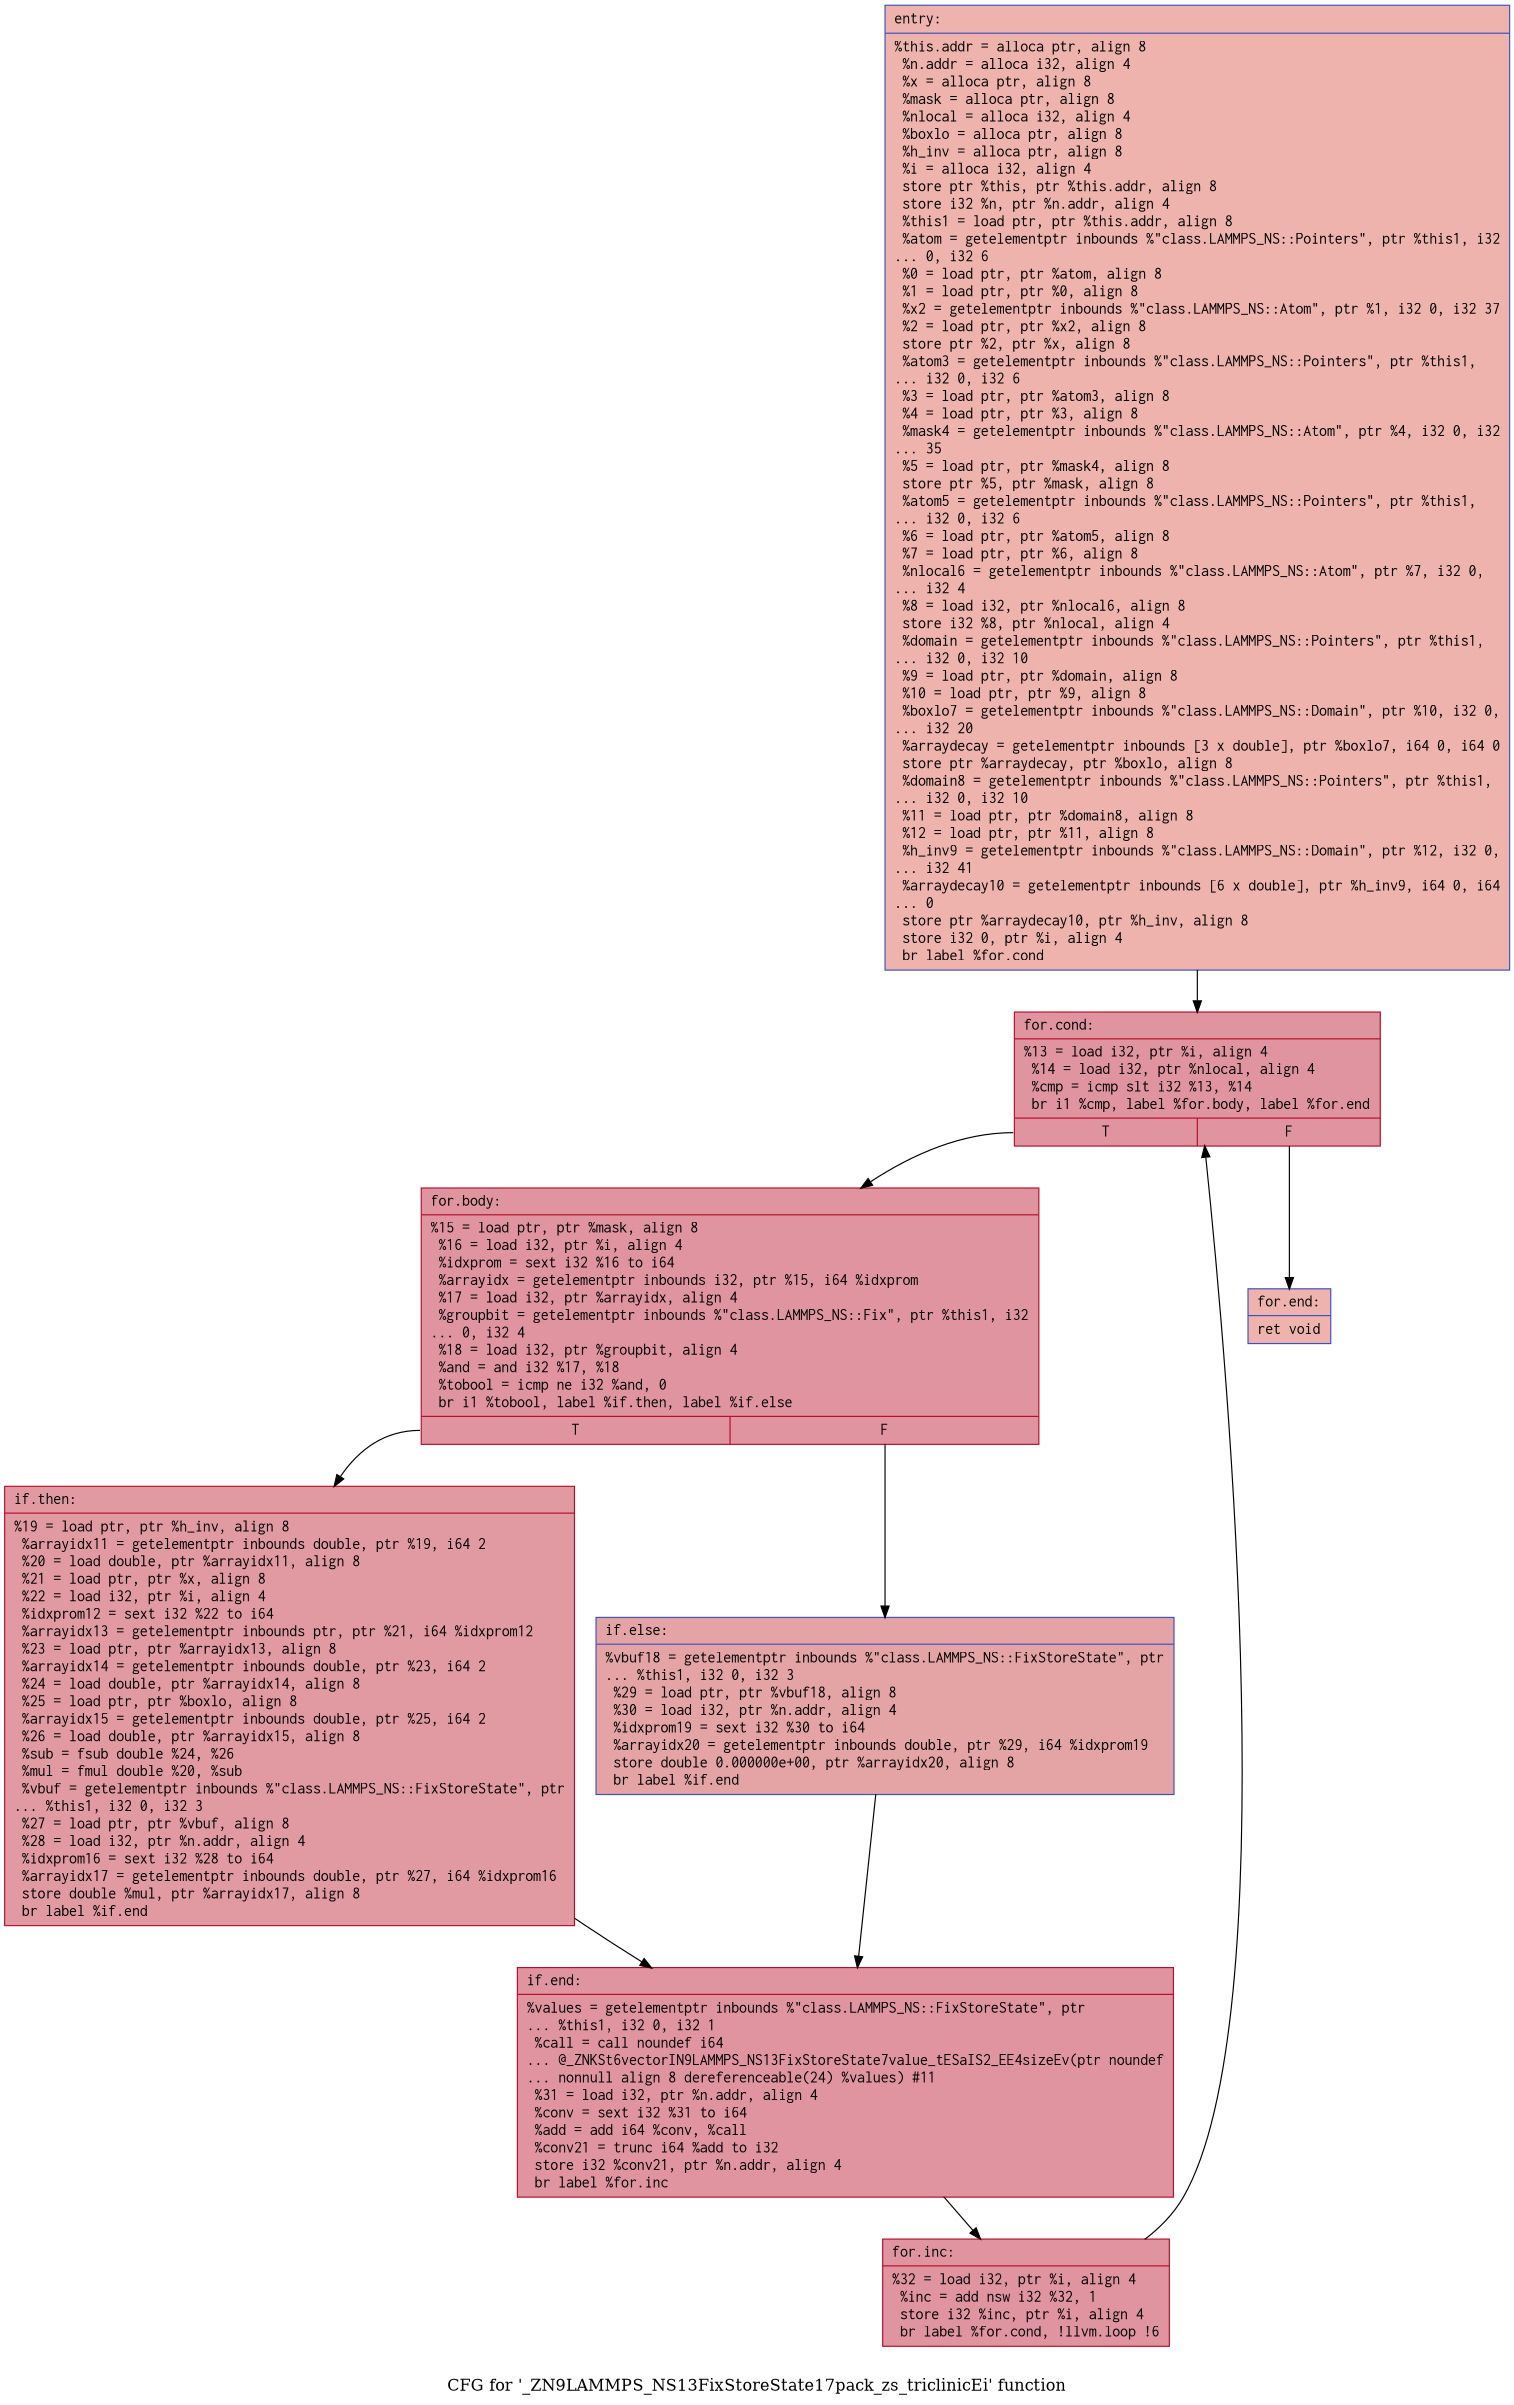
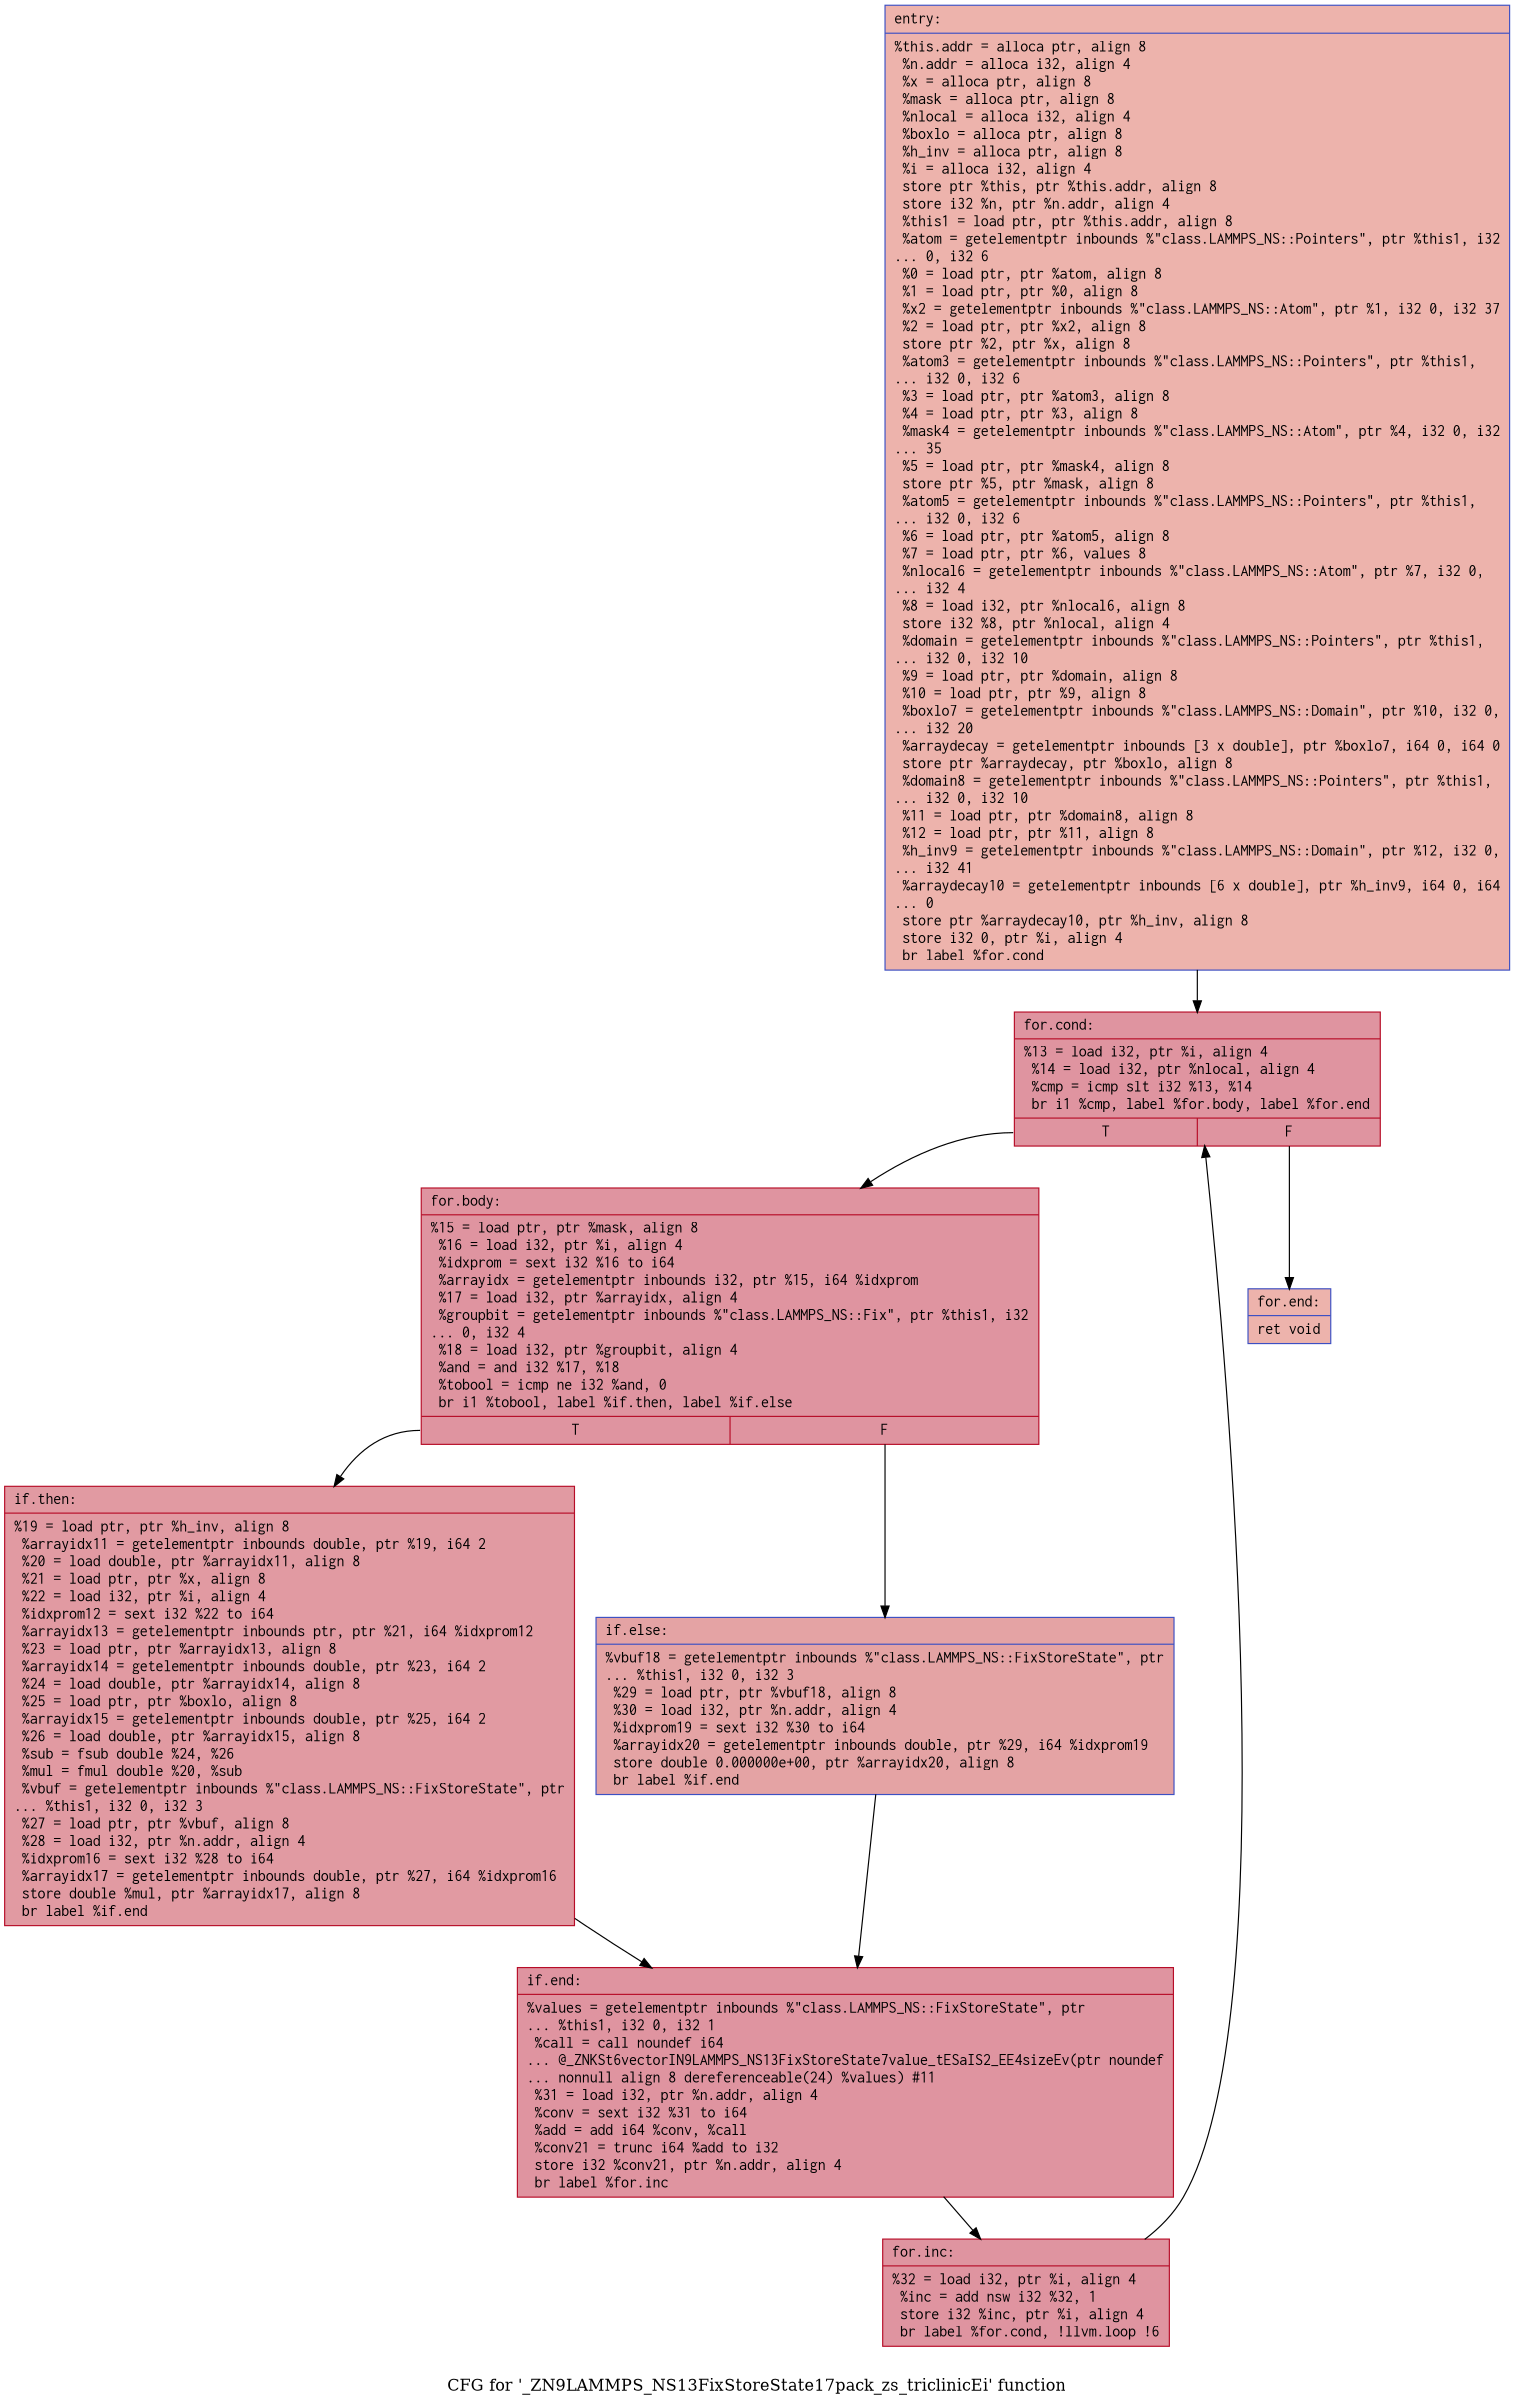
node "entry:": text "%7 = load ptr, ptr %6, align 8" -> "%7 = load ptr, ptr %6, values 8"
